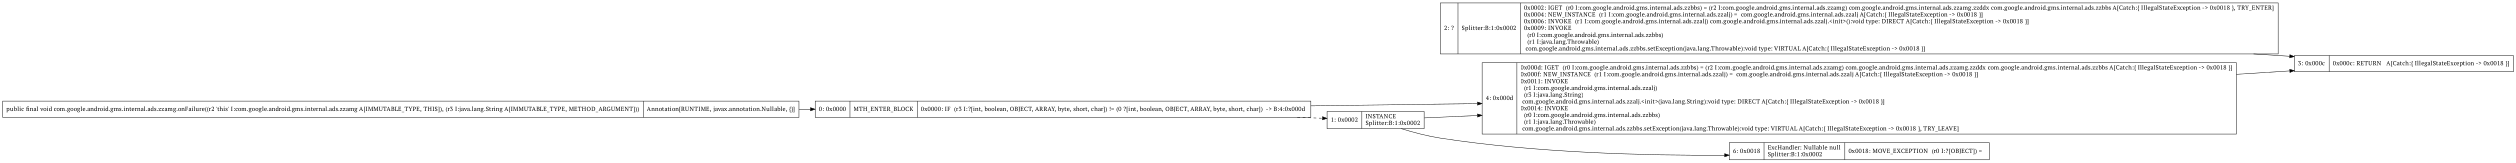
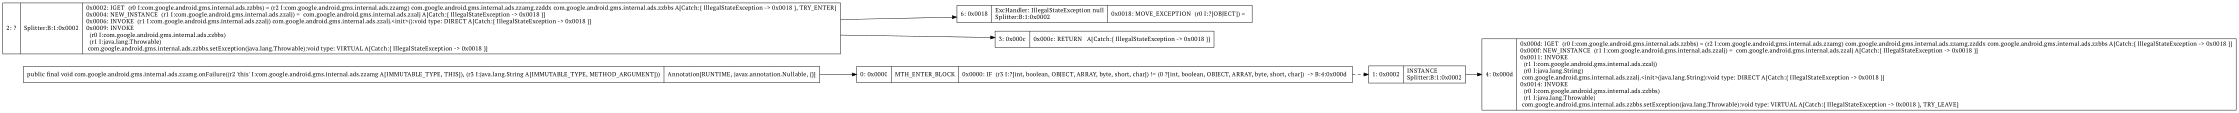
edge "4: 0x000d" -> "3: 0x000c": removed
node "4: 0x000d": text "(r3 I:java.lang.String)" -> "(r0 I:java.lang.String)"
edge "0: 0x0000" -> "4: 0x000d": removed
node "6: 0x0018": text "ExcHandler: Nullable null" -> "ExcHandler: IllegalStateException null"
edge "1: 0x0002" -> "6: 0x0018": now "2: ?" -> "6: 0x0018"
